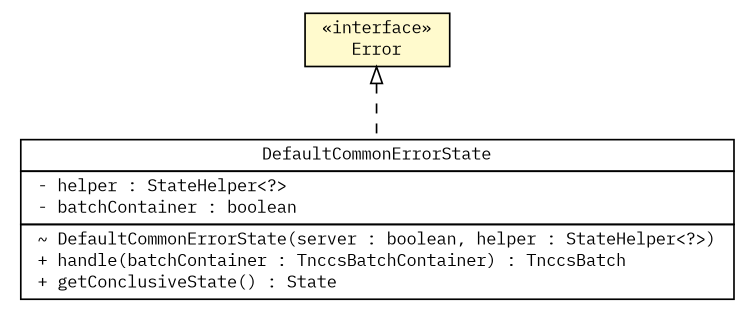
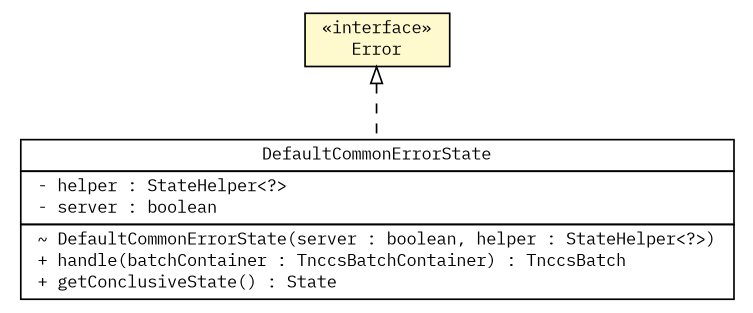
node "DefaultCommonErrorState": text "- batchContainer : boolean" -> "- server : boolean"
